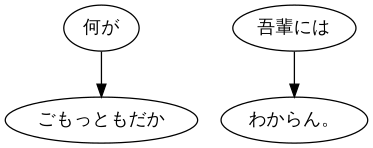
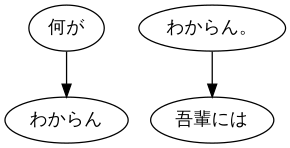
edge "吾輩には" -> "わからん。": reversed
node "ごもっともだか": label "ごもっともだか" -> "わからん"
